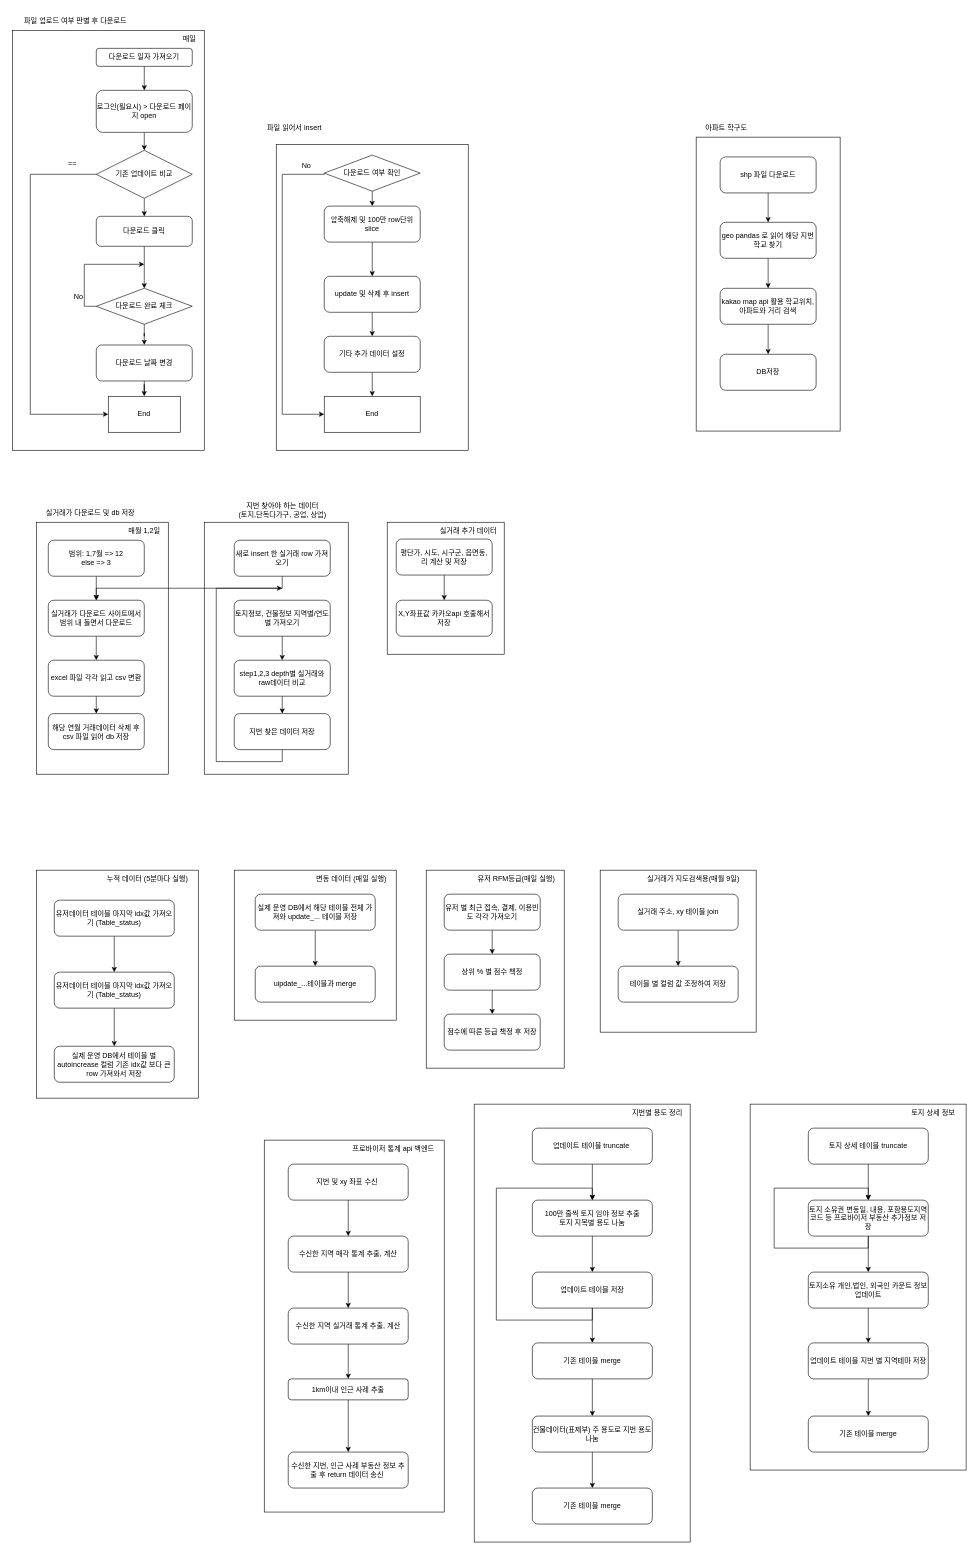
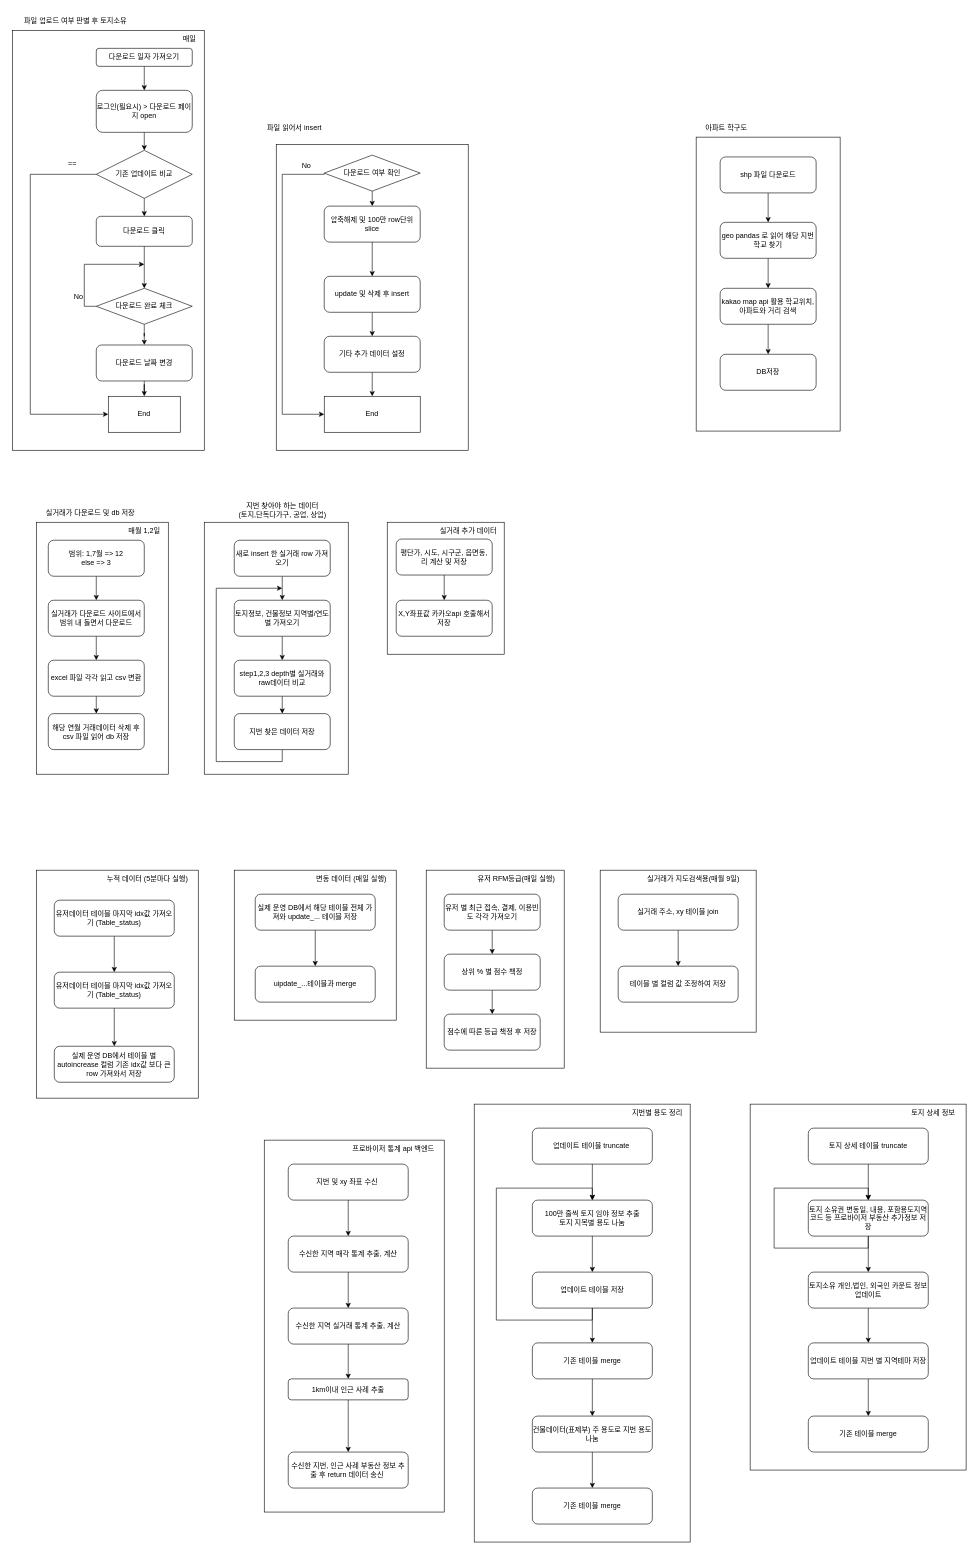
node "파일 업로드 여부 판별 후 다운로드": label "파일 업로드 여부 판별 후 다운로드" -> "파일 업로드 여부 판별 후 토지소유"
edge "새로 insert 한 실거래 row 가져오기" -> "실거래가 다운로드 사이트에서 범위 내 돌면서 다운로드": now "새로 insert 한 실거래 row 가져오기" -> "토지정보, 건물정보 지역별/연도별 가져오기"
